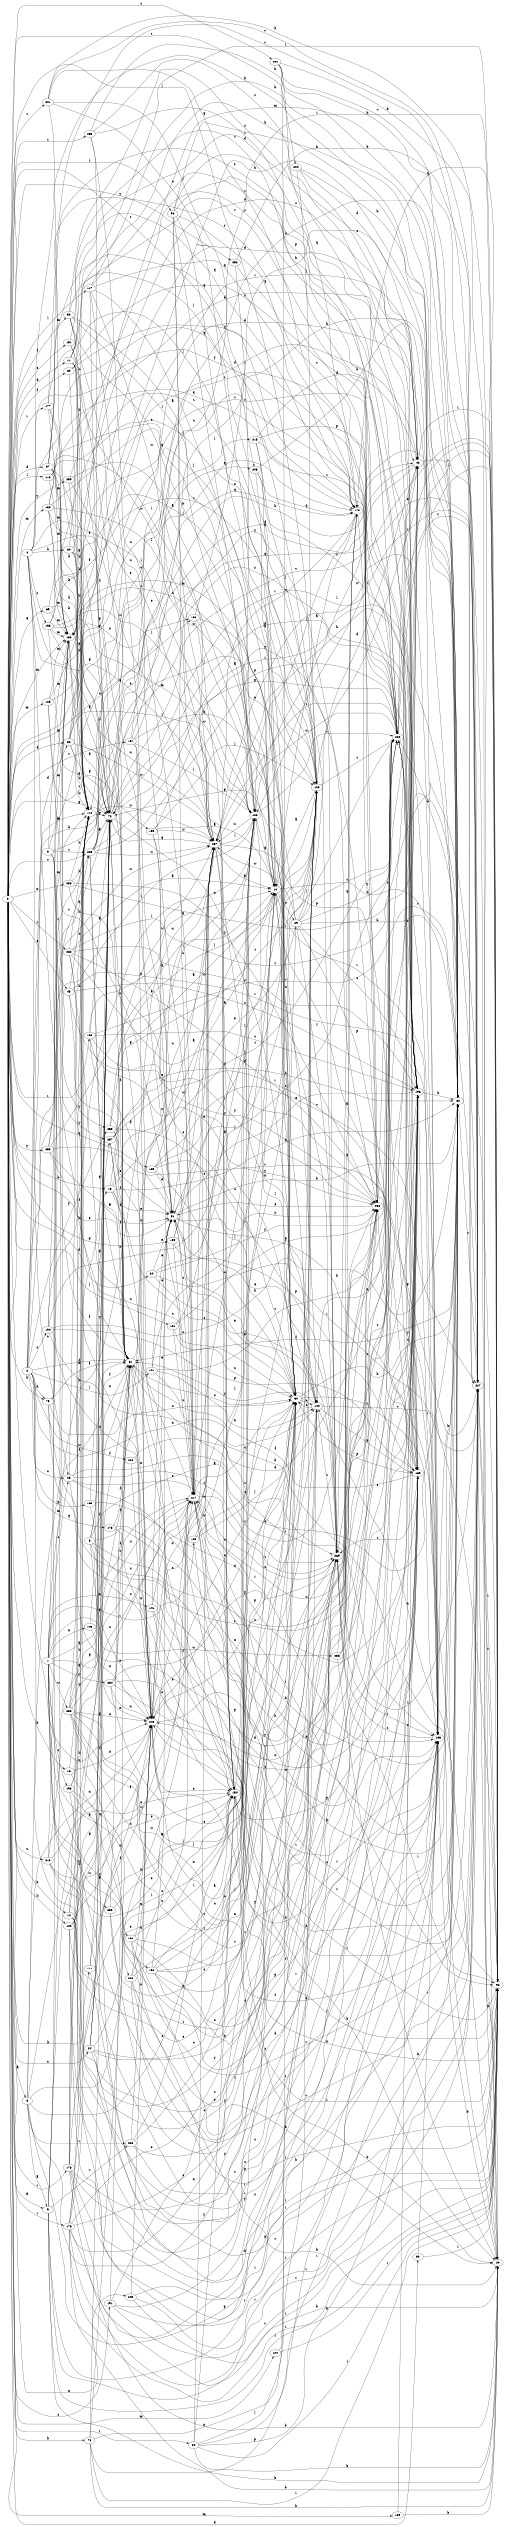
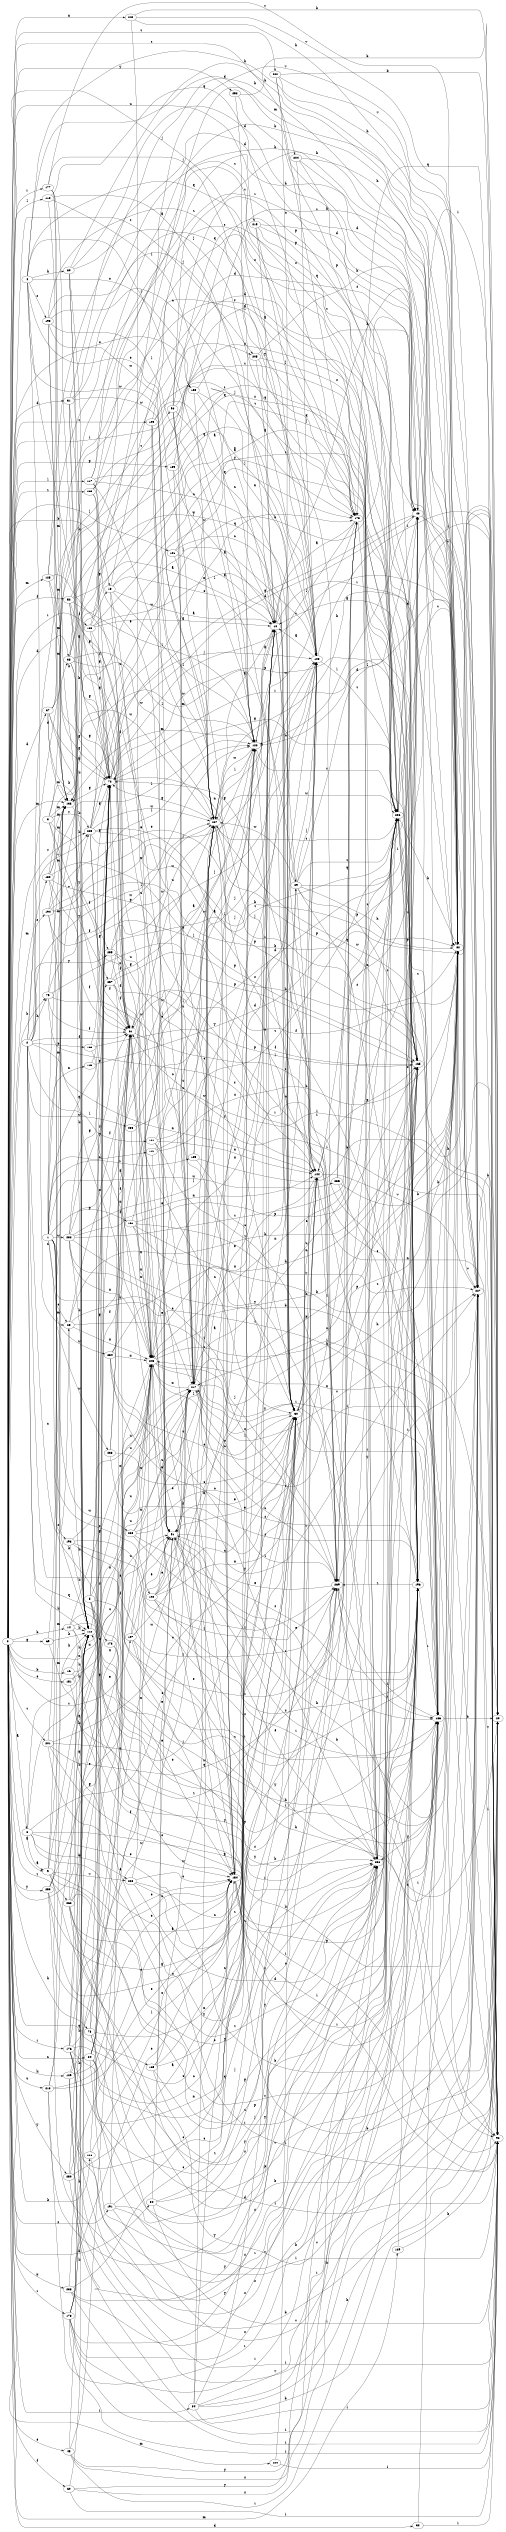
node "11": label "11" -> "31"
edge "6" -> "61": removed, label "f"
edge "25" -> "92": now "236" -> "92"
